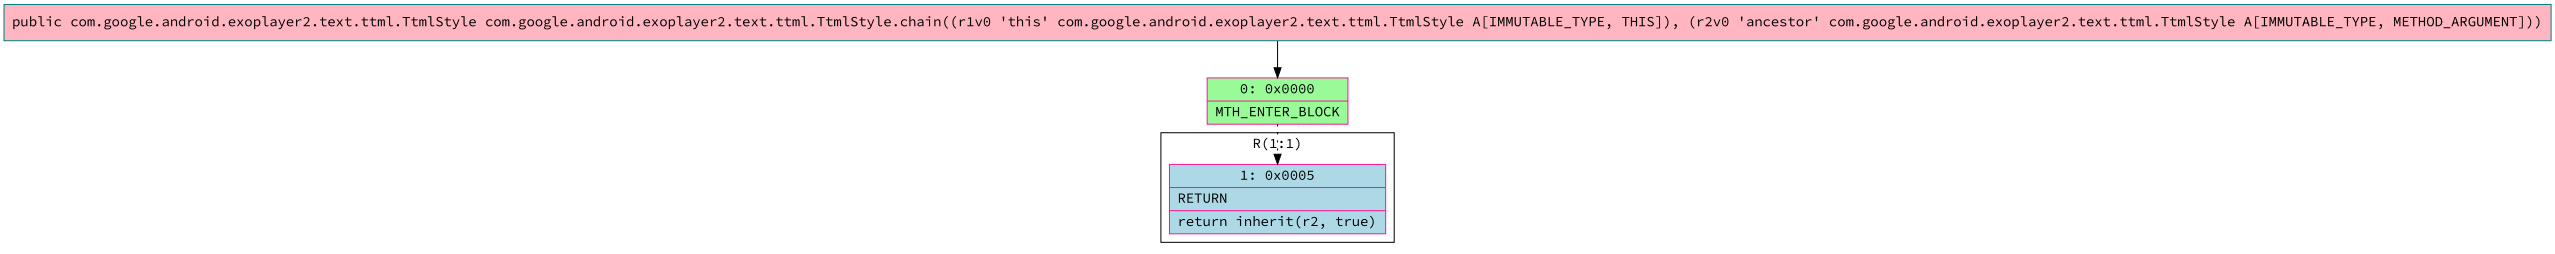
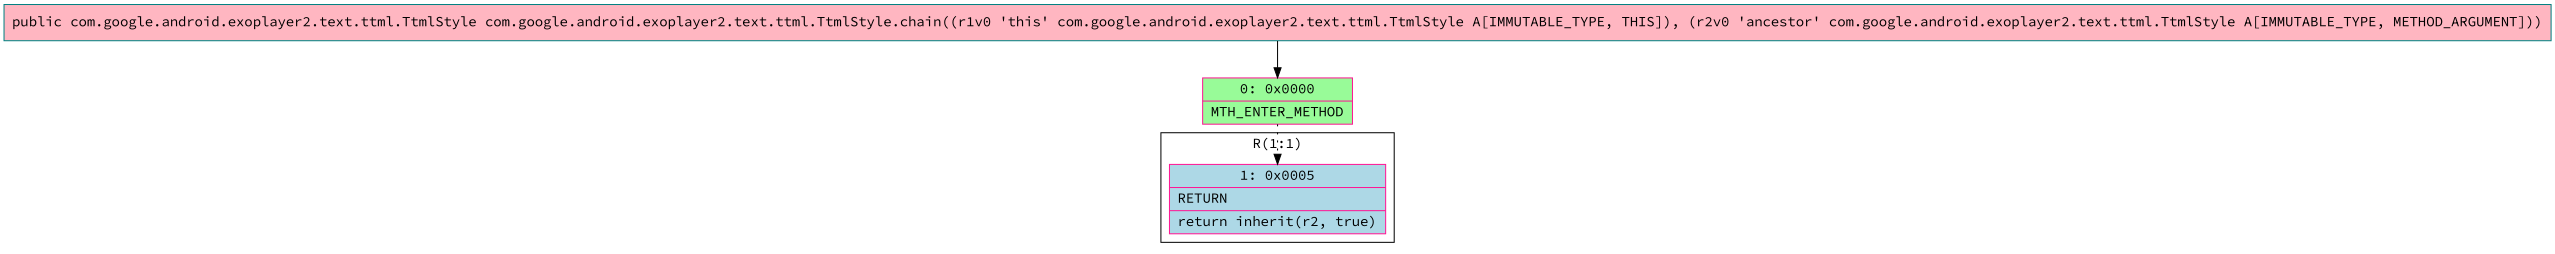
node "0: 0x0000": text "MTH_ENTER_BLOCK" -> "MTH_ENTER_METHOD"
